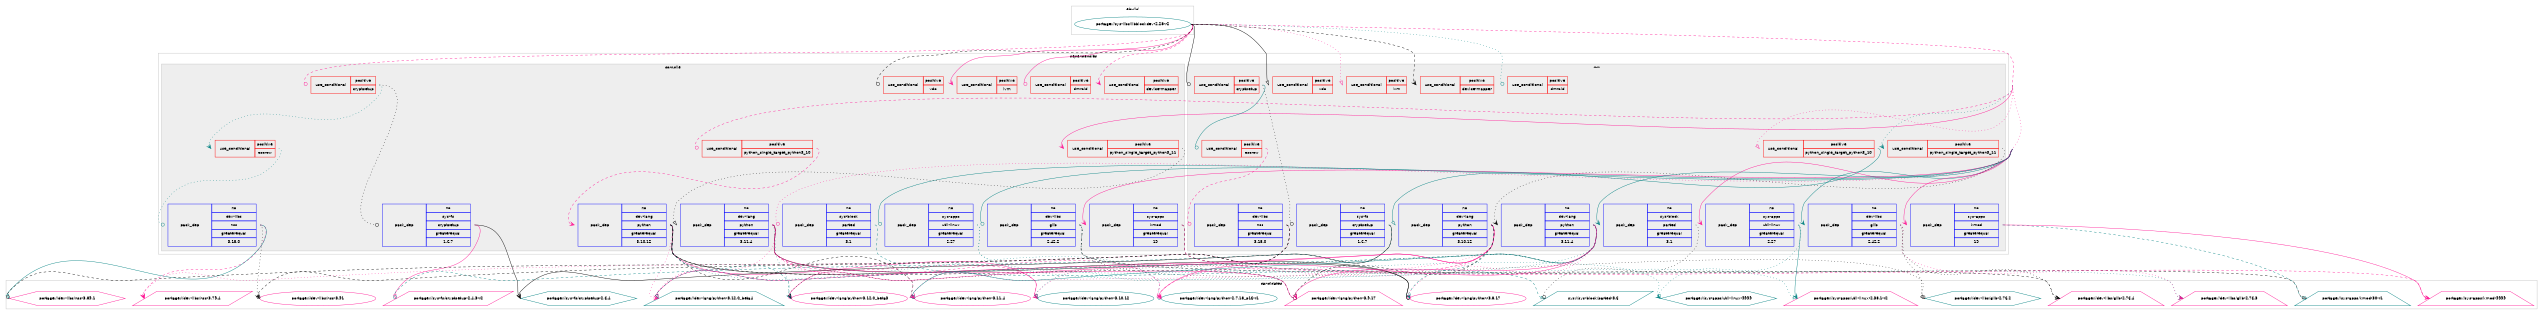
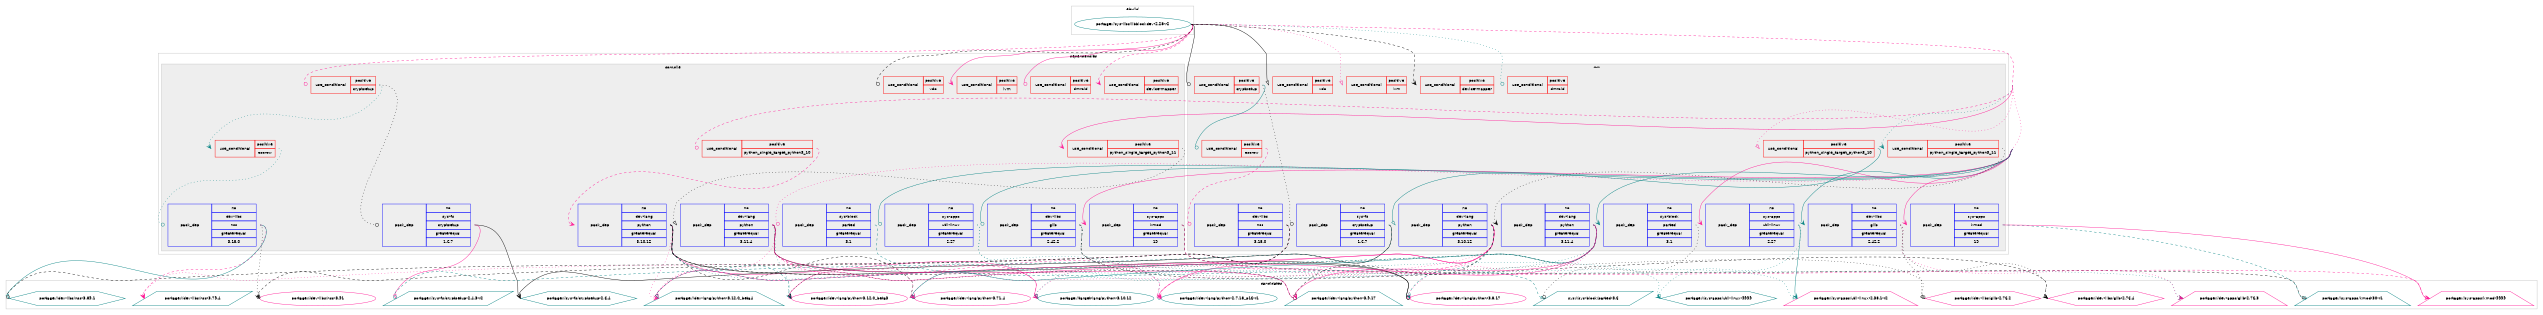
node "portage://dev-libs/nss-3.89.1": color deeppink -> teal
node "portage://dev-libs/nss-3.79.4": color deeppink -> teal
node "portage://sys-fs/cryptsetup-2.4.3-r2": color deeppink -> teal
node "portage://dev-lang/python-3.11.4": label "portage://dev-lang/python-3.11.4" -> "portage://dev-lang/python-3.71.4"
node "portage://dev-lang/python-3.10.12": label "portage://dev-lang/python-3.10.12" -> "portage://target-lang/python-3.10.12"
node "portage://dev-lang/python-3.9.17": color deeppink -> teal
node "portage://dev-libs/glib-2.76.2": color teal -> deeppink
node "portage://dev-libs/glib-2.76.4": shape trapezium -> hexagon
node "portage://dev-libs/glib-2.76.3": label "portage://dev-libs/glib-2.76.3" -> "portage://dev-apps/glib-2.76.3"
